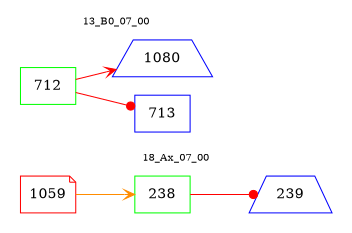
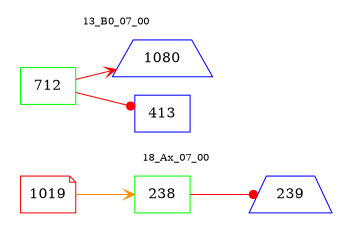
node "713": label "713" -> "413"
node "1059": label "1059" -> "1019"
